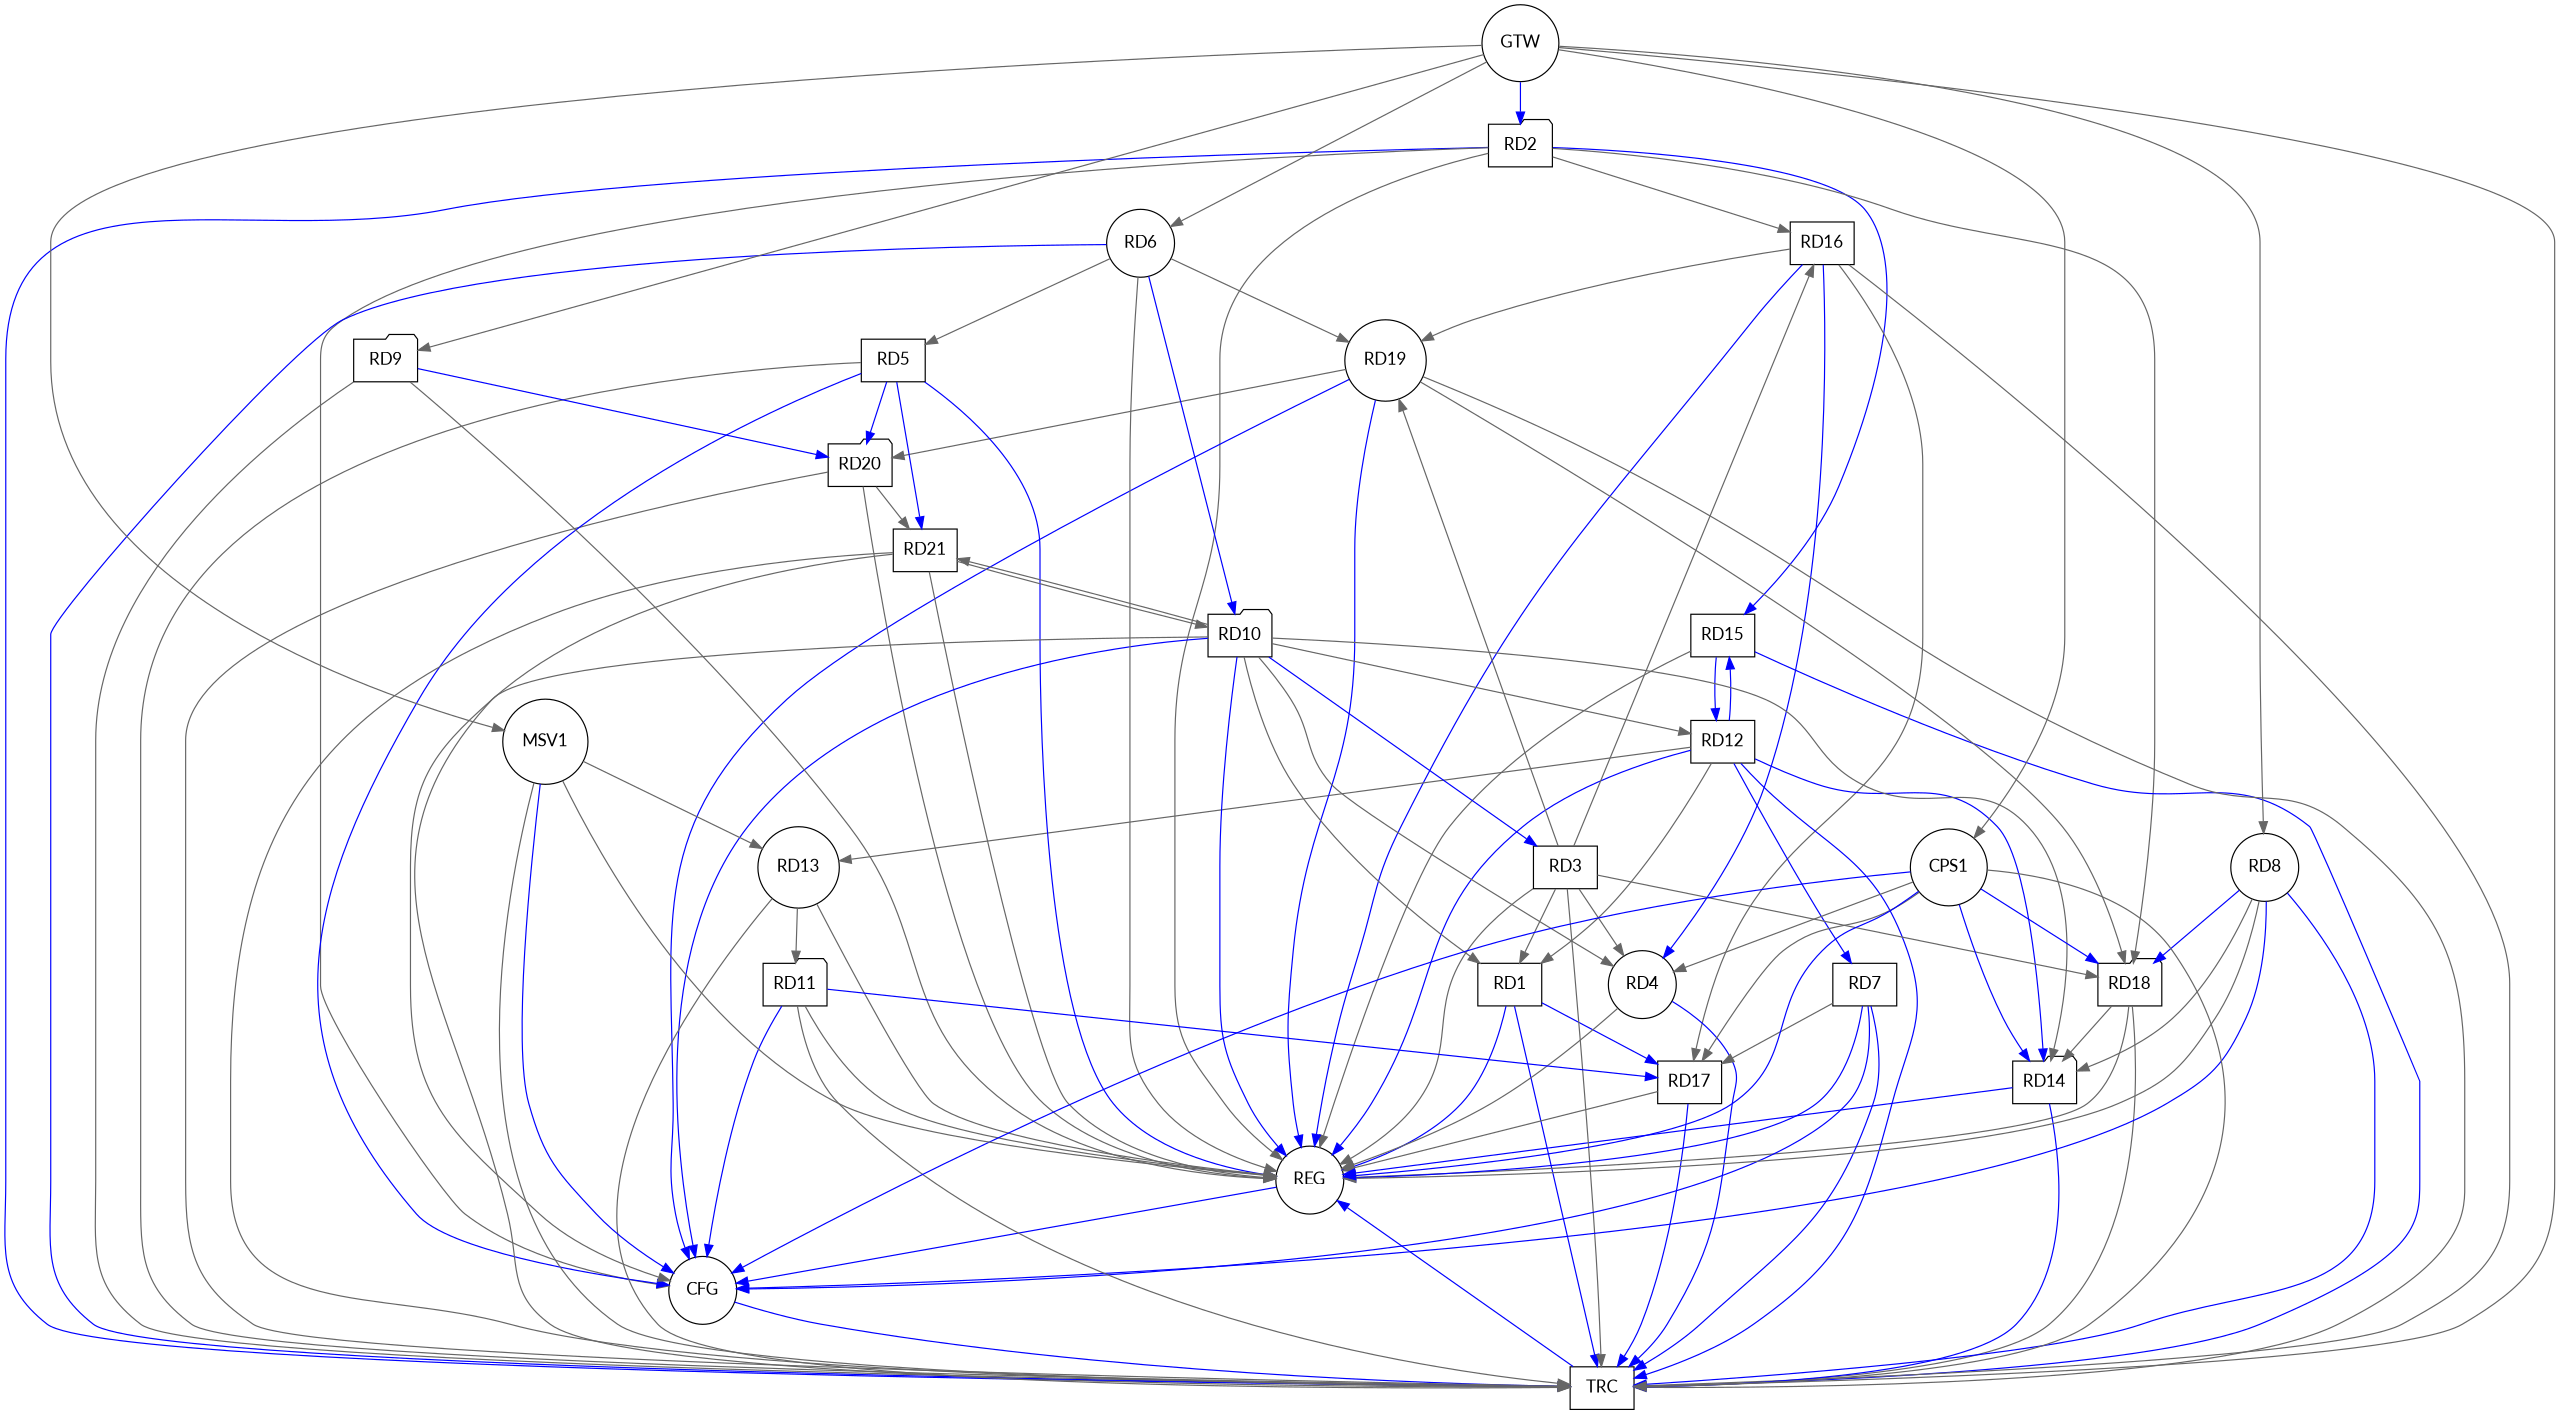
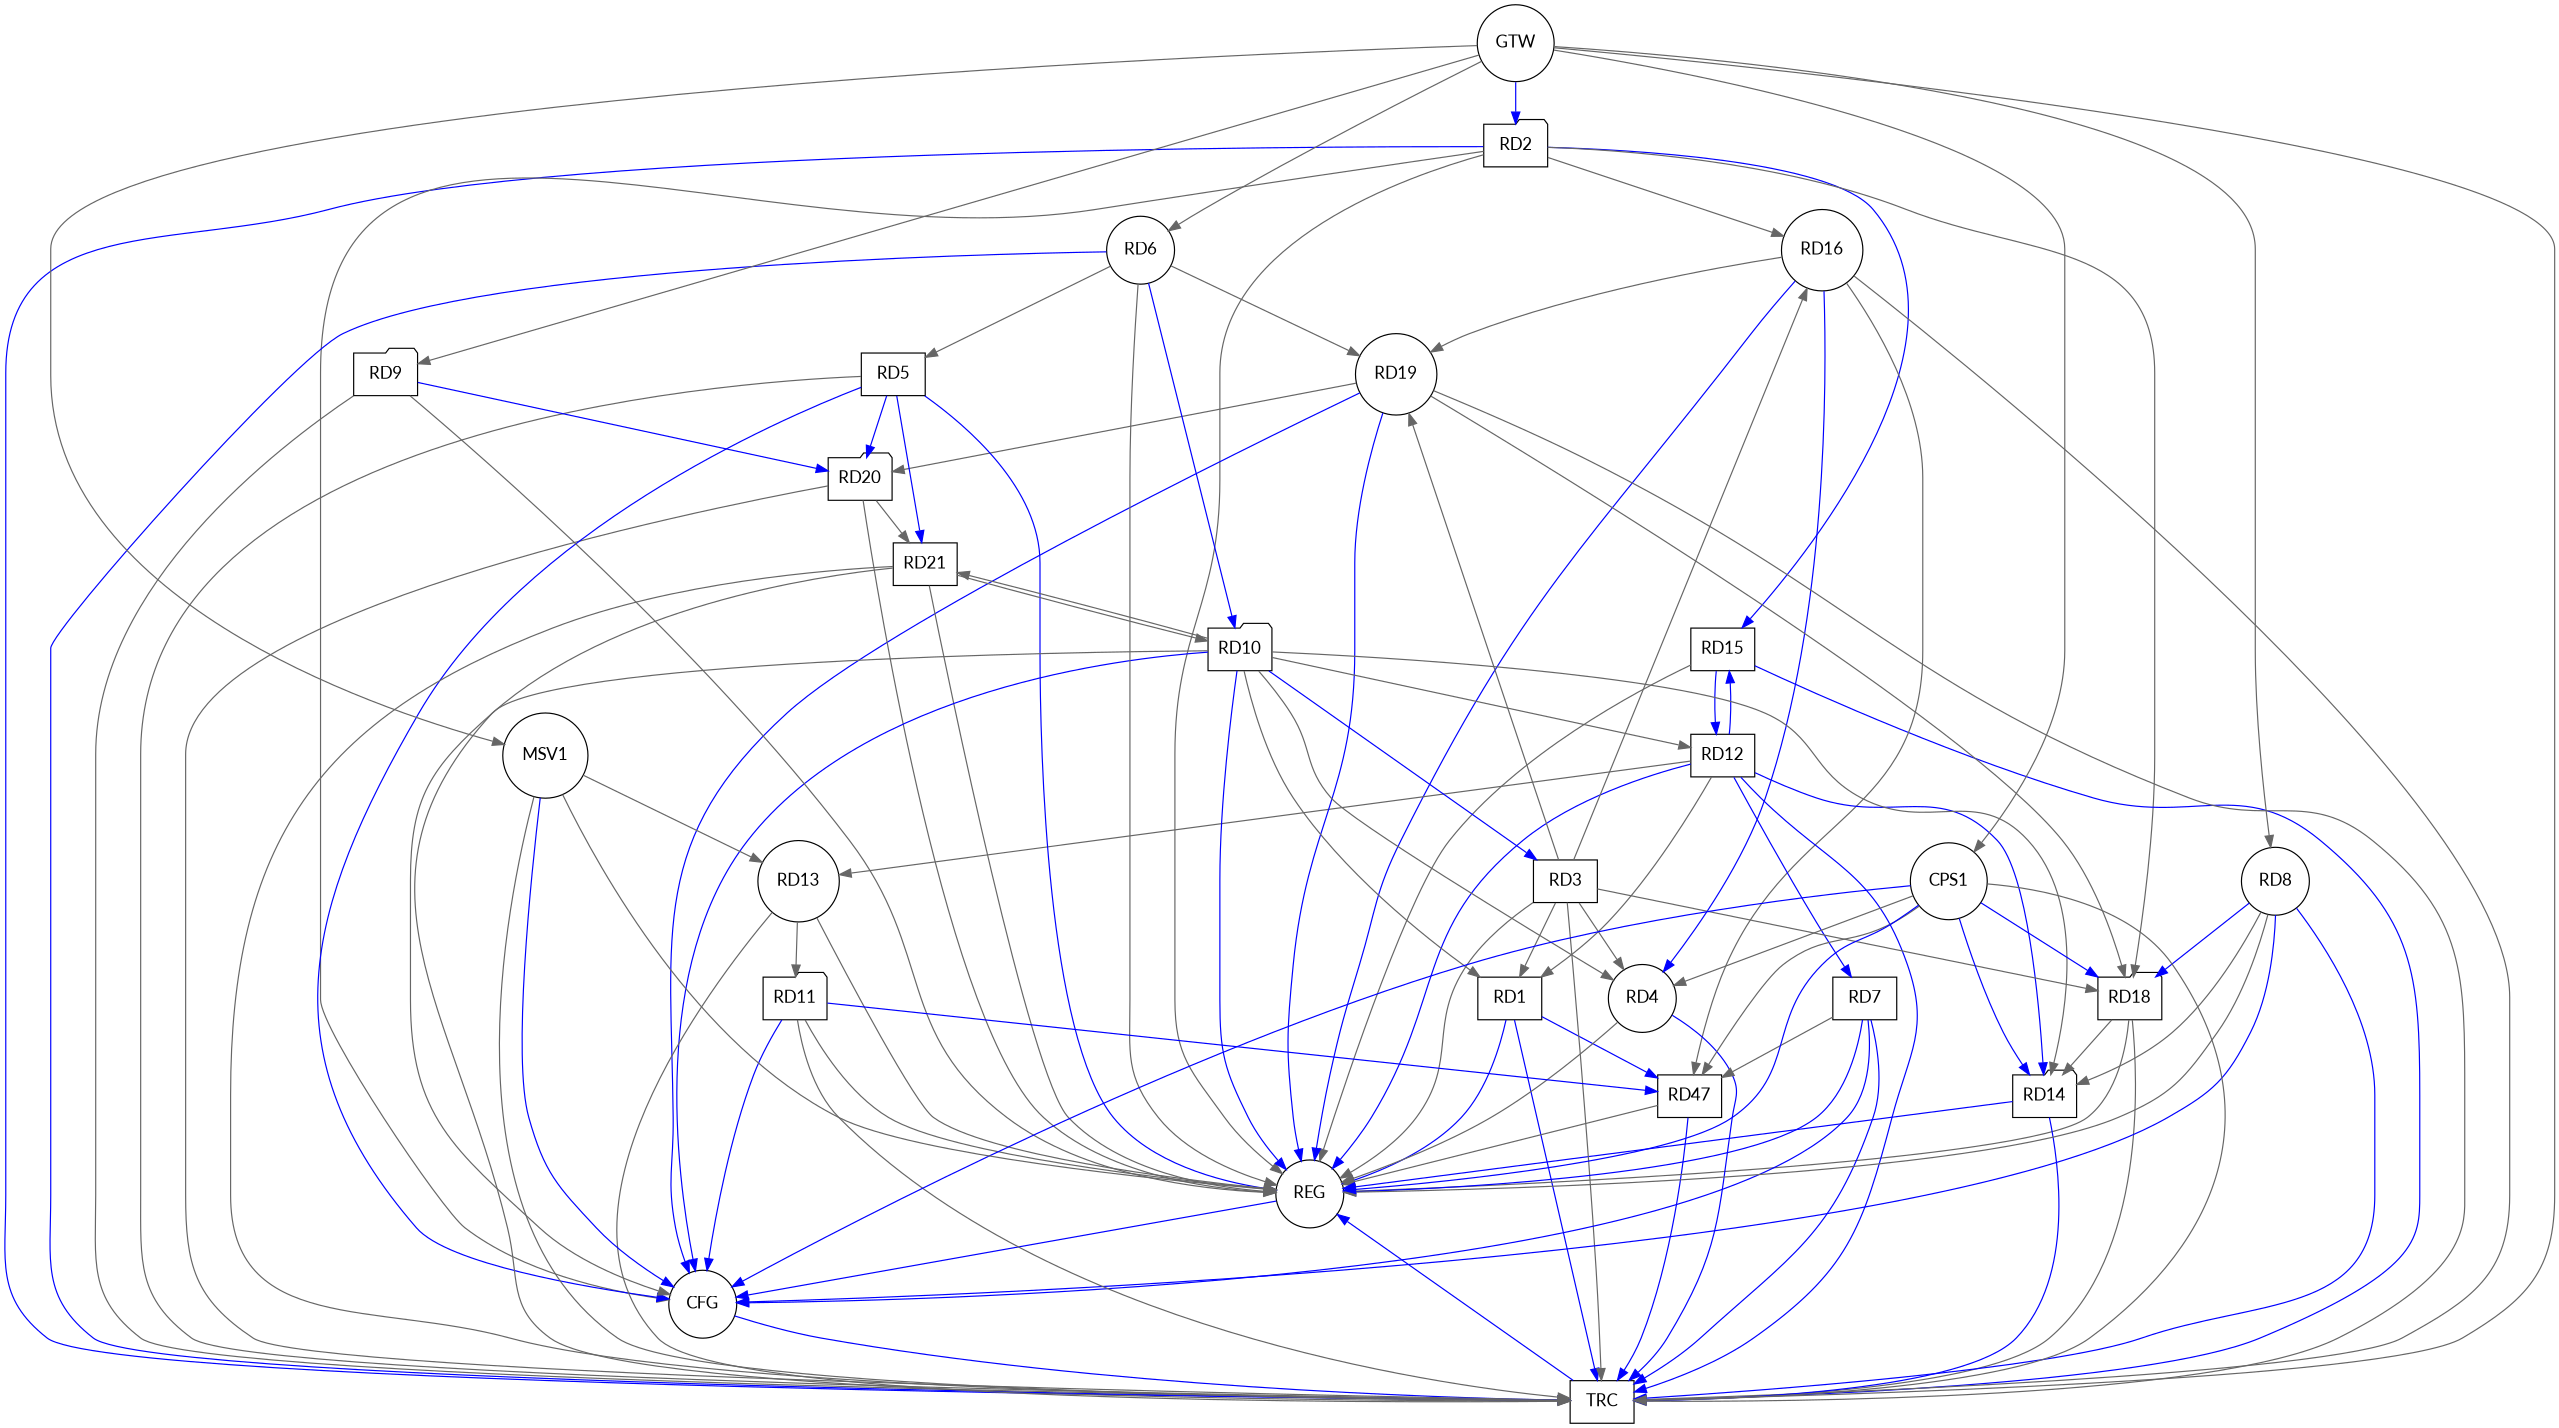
node "RD16": shape box -> circle
node "RD17": label "RD17" -> "RD47"
